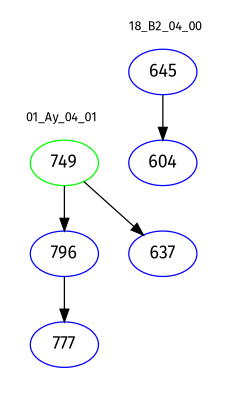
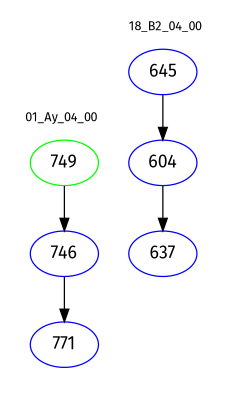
cluster "01_Ay_04_01": label "01_Ay_04_01" -> "01_Ay_04_00"
edge "749" -> "637": now "604" -> "637"
node "796": label "796" -> "746"
node "777": label "777" -> "771"
